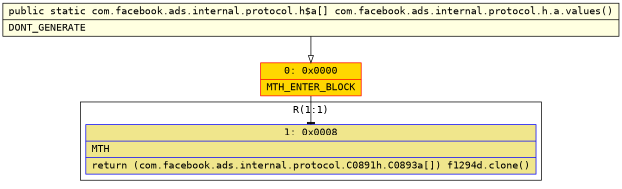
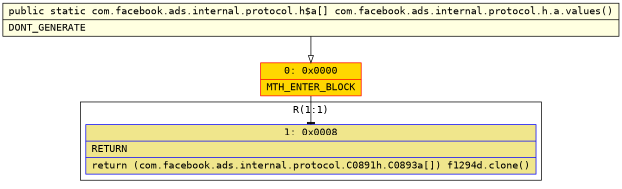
node "1: 0x0008": text "MTH" -> "RETURN"
